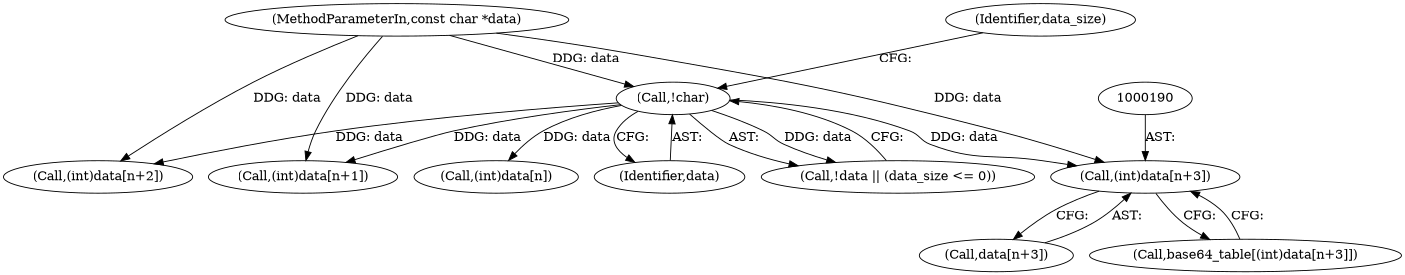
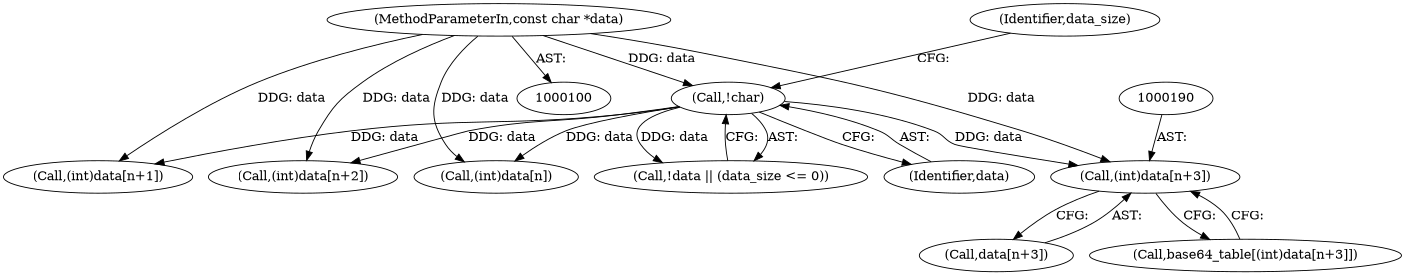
edge "(MethodParameterIn,const char *data)" -> "(Call,(int)data[n])": added, label "DDG: data"
node "1000100": added
